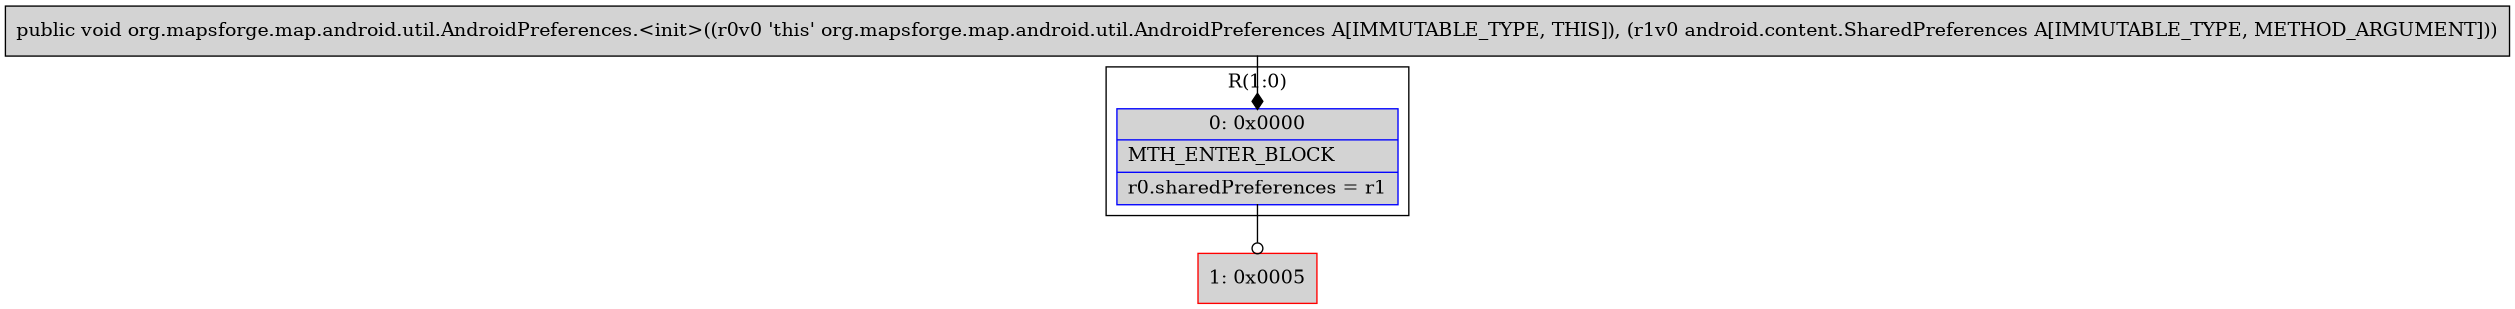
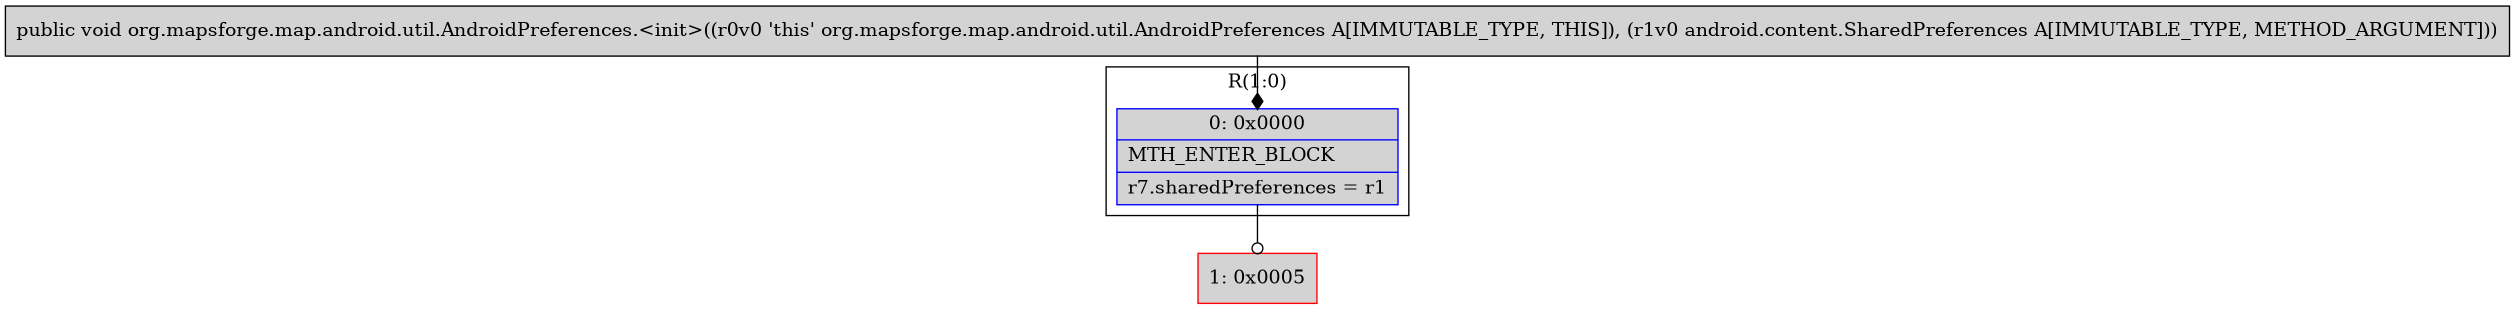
node "0: 0x0000": text "r0.sharedPreferences = r1" -> "r7.sharedPreferences = r1"
